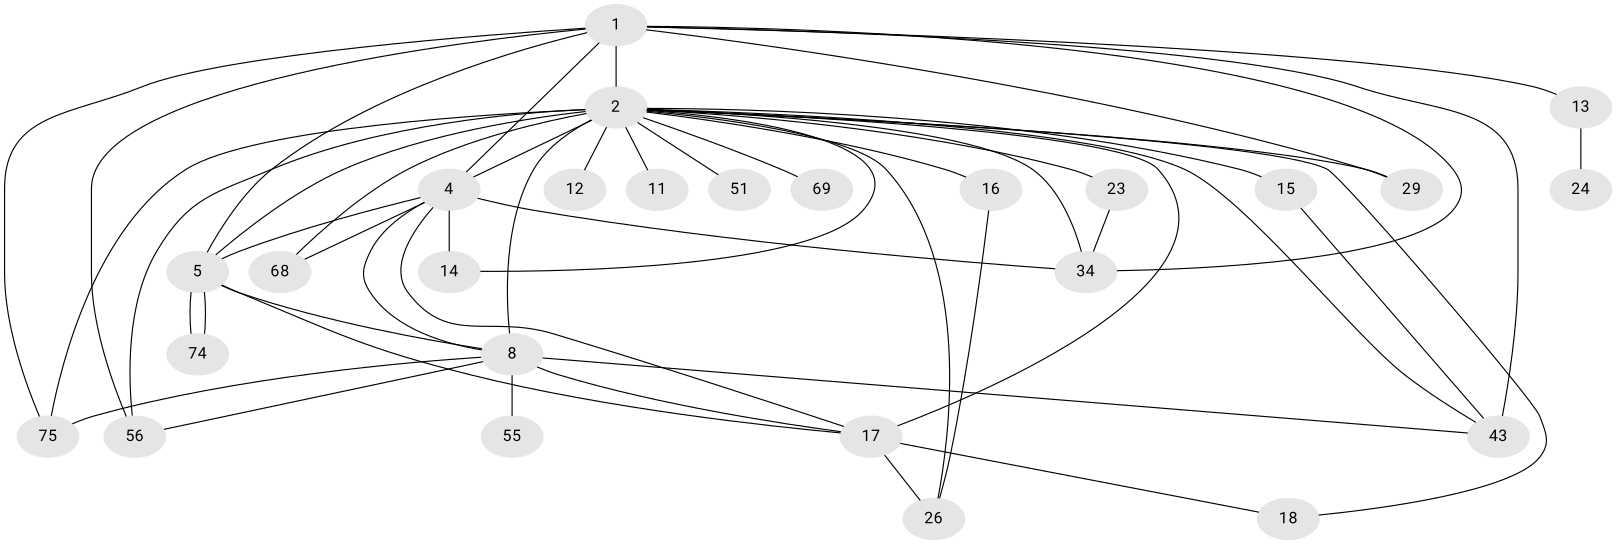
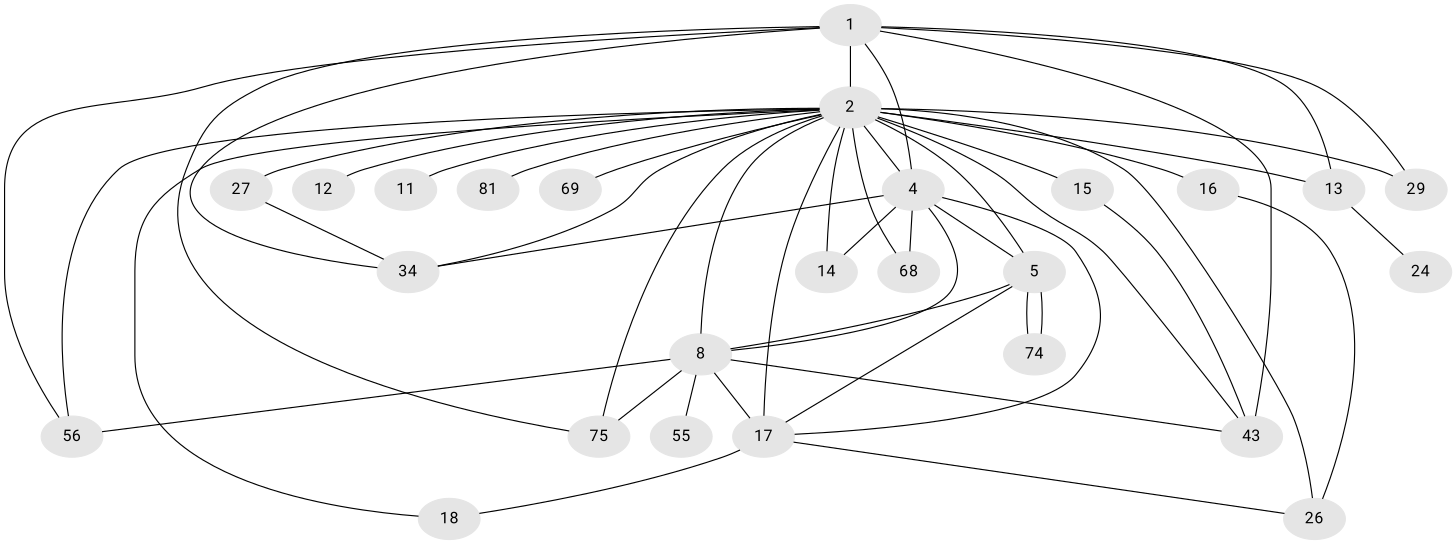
edge "1" -- "5": removed
edge "2" -- "13": added
node "51": label "51" -> "81"
node "23": label "23" -> "27"
